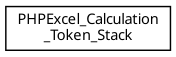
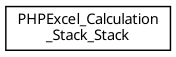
node "PHPExcel_Calculation _Token_Stack": label "PHPExcel_Calculation _Token_Stack" -> "PHPExcel_Calculation _Stack_Stack"
